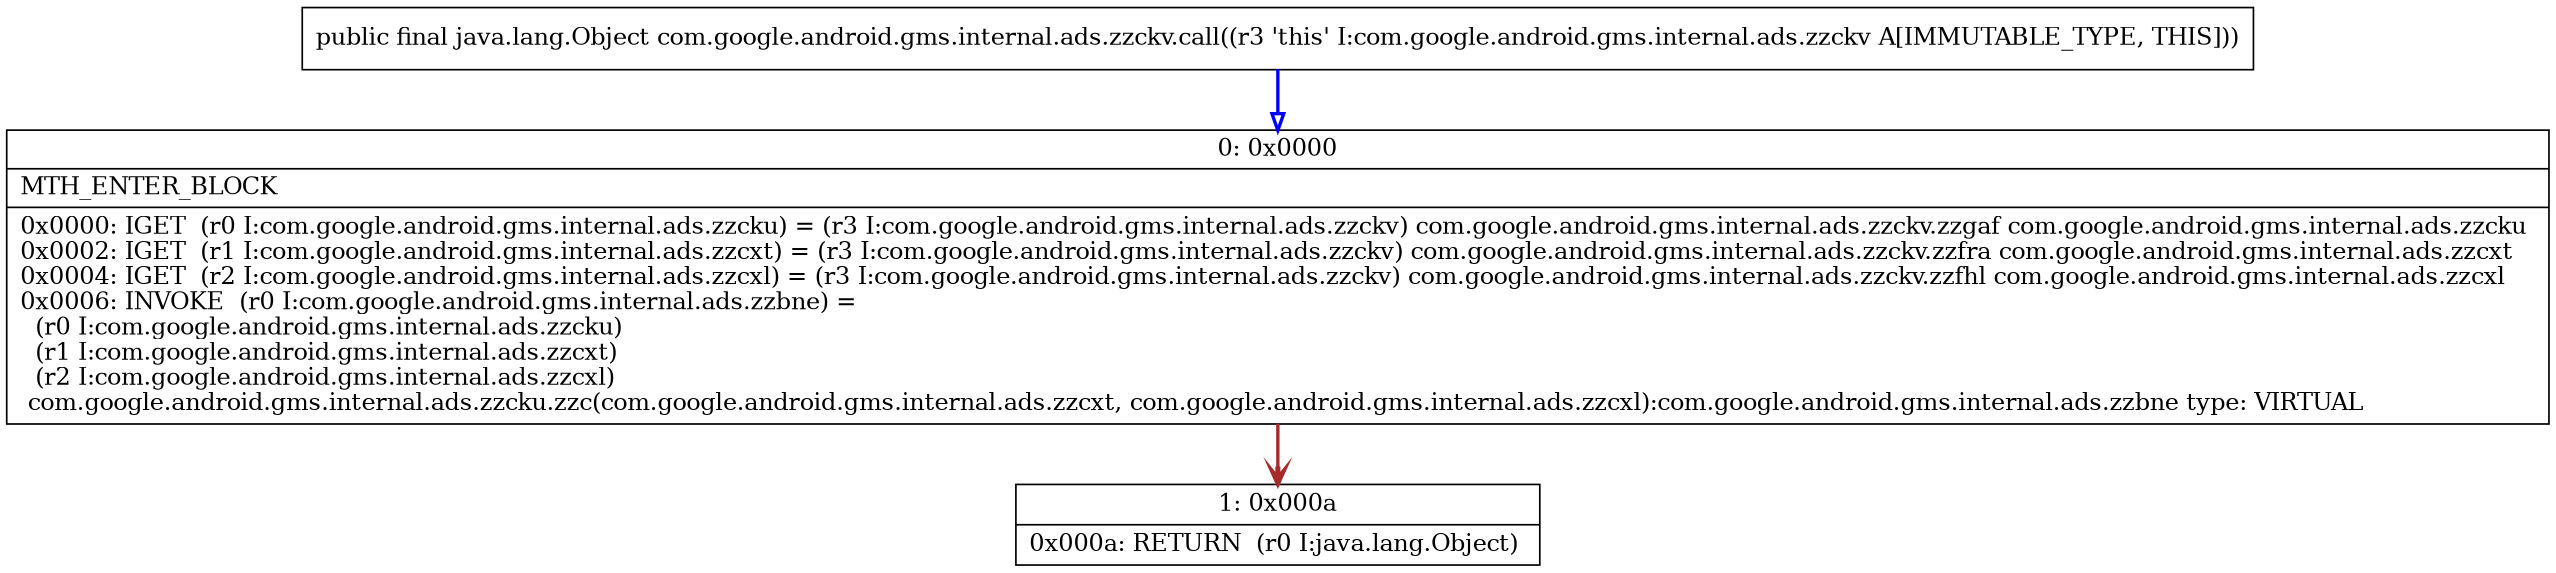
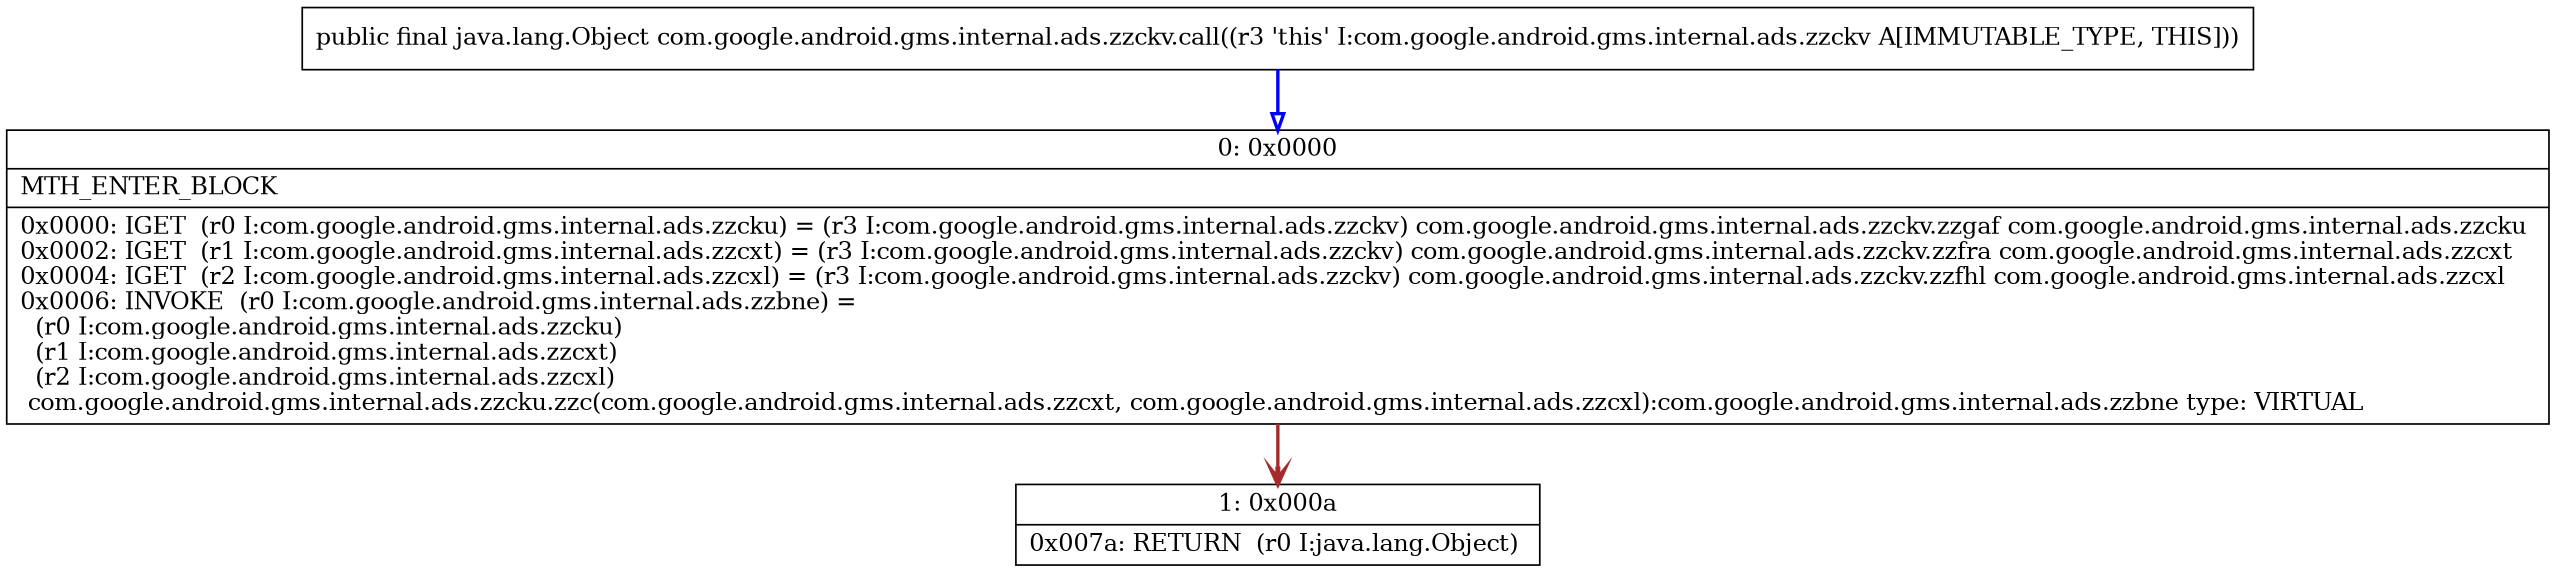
node "1: 0x000a": text "0x000a: RETURN  (r0 I:java.lang.Object)" -> "0x007a: RETURN  (r0 I:java.lang.Object)"
